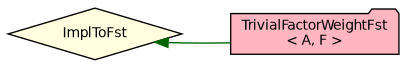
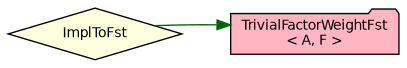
edge "TrivialFactorWeightFst < A, F >" -> "ImplToFst": reversed
